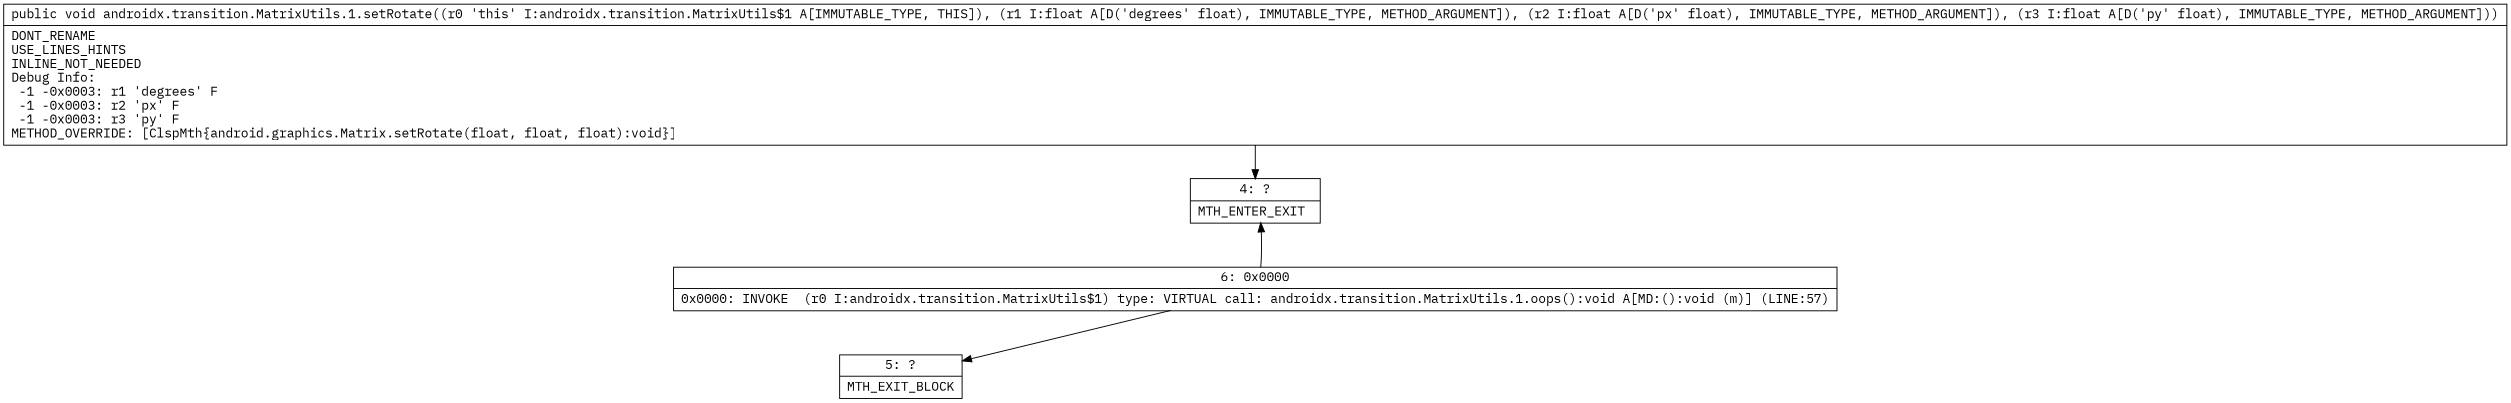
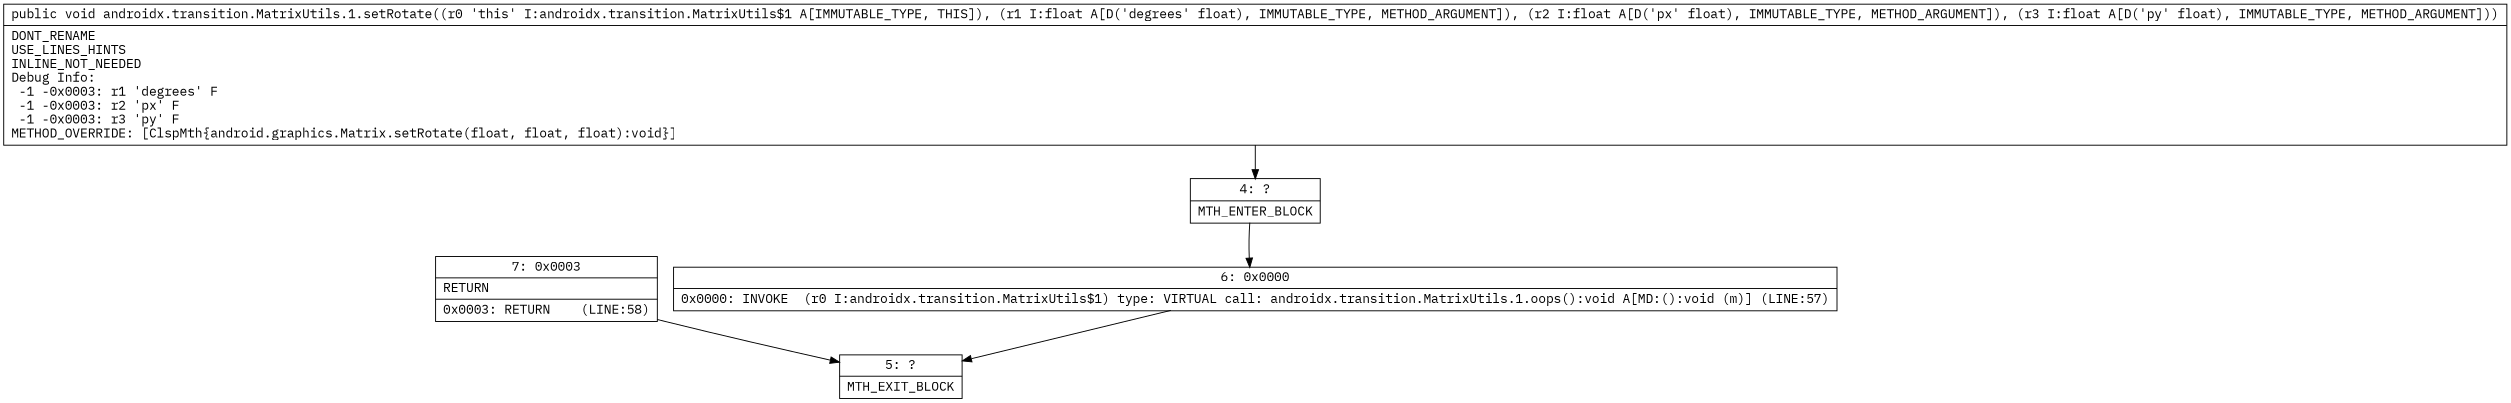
node "4: ?": text "MTH_ENTER_EXIT" -> "MTH_ENTER_BLOCK"
edge "6: 0x0000" -> "4: ?": reversed
node "7: 0x0003": added
